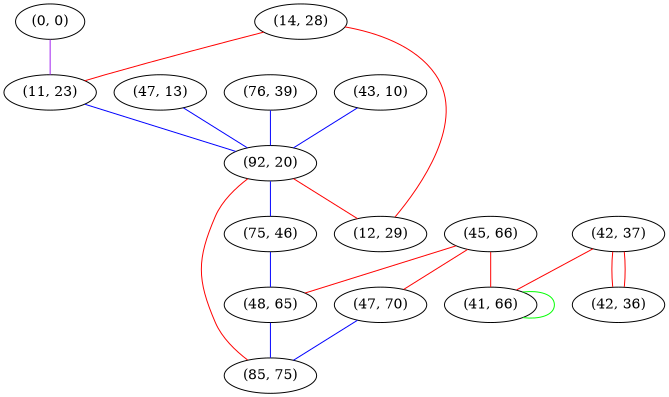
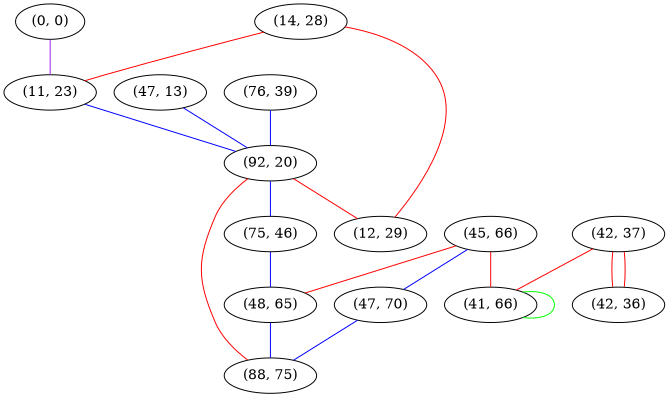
node "(43, 10)": removed
edge "(45, 66)" -- "(47, 70)": color red -> blue
node "(85, 75)": label "(85, 75)" -> "(88, 75)"
